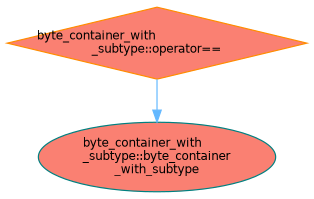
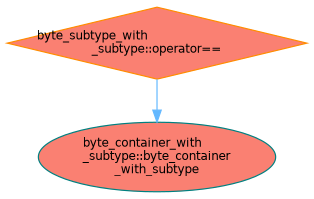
node "byte_container_with _subtype::operator==": label "byte_container_with _subtype::operator==" -> "byte_subtype_with _subtype::operator=="
